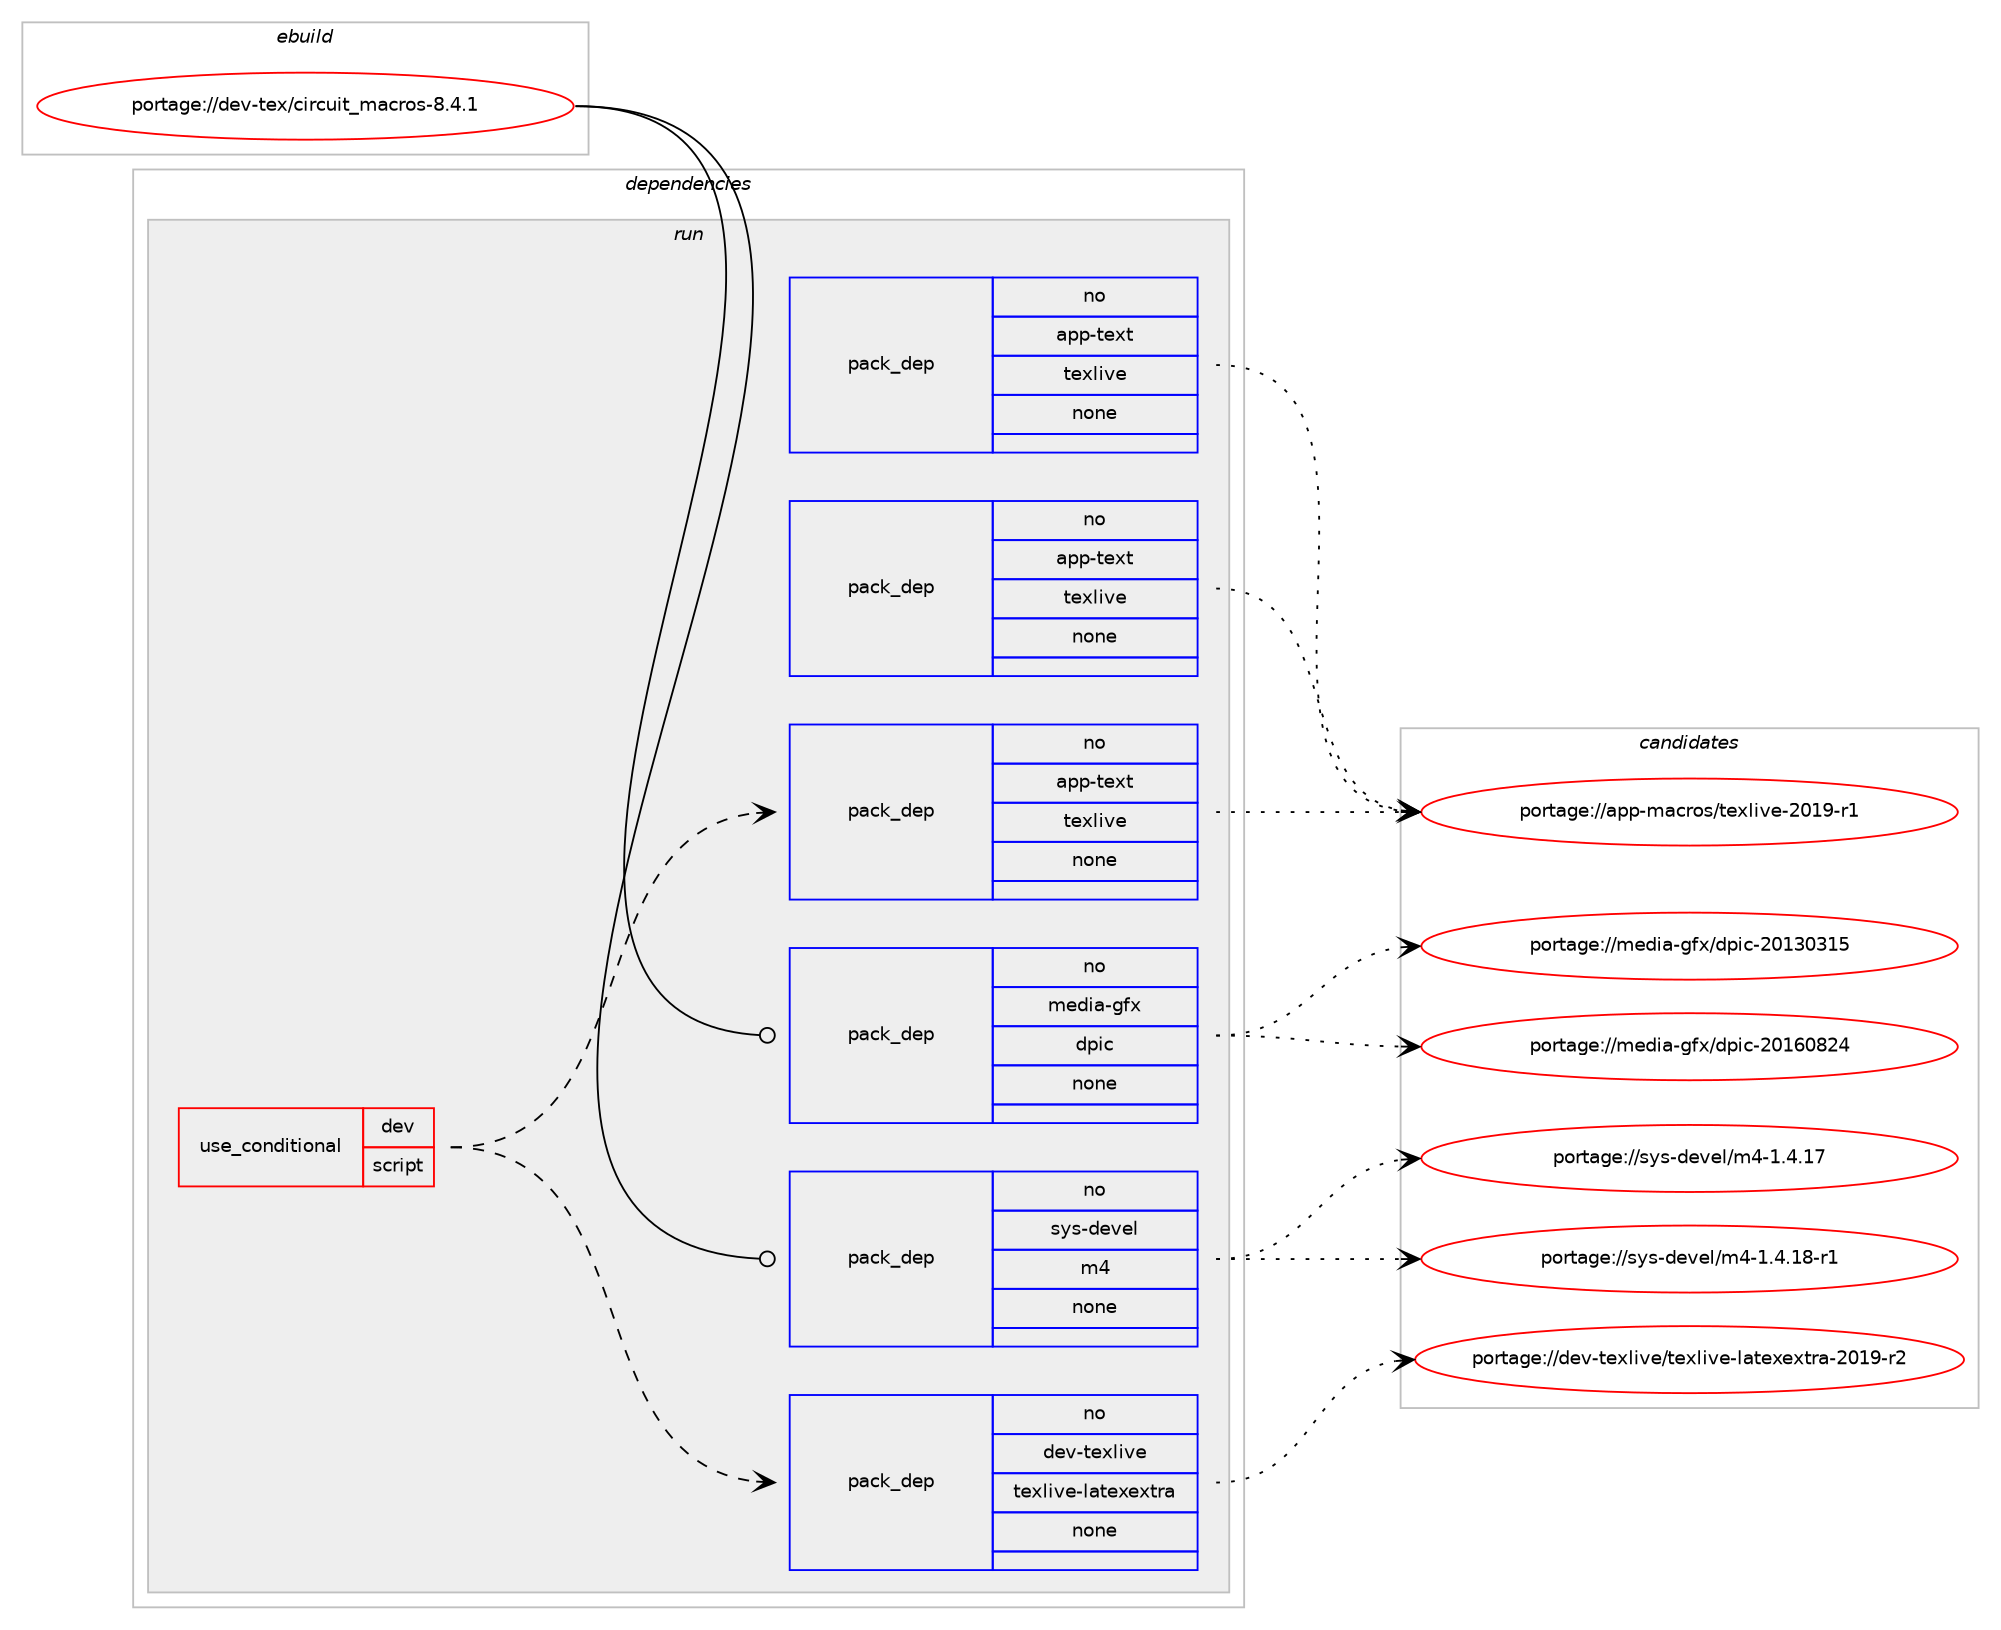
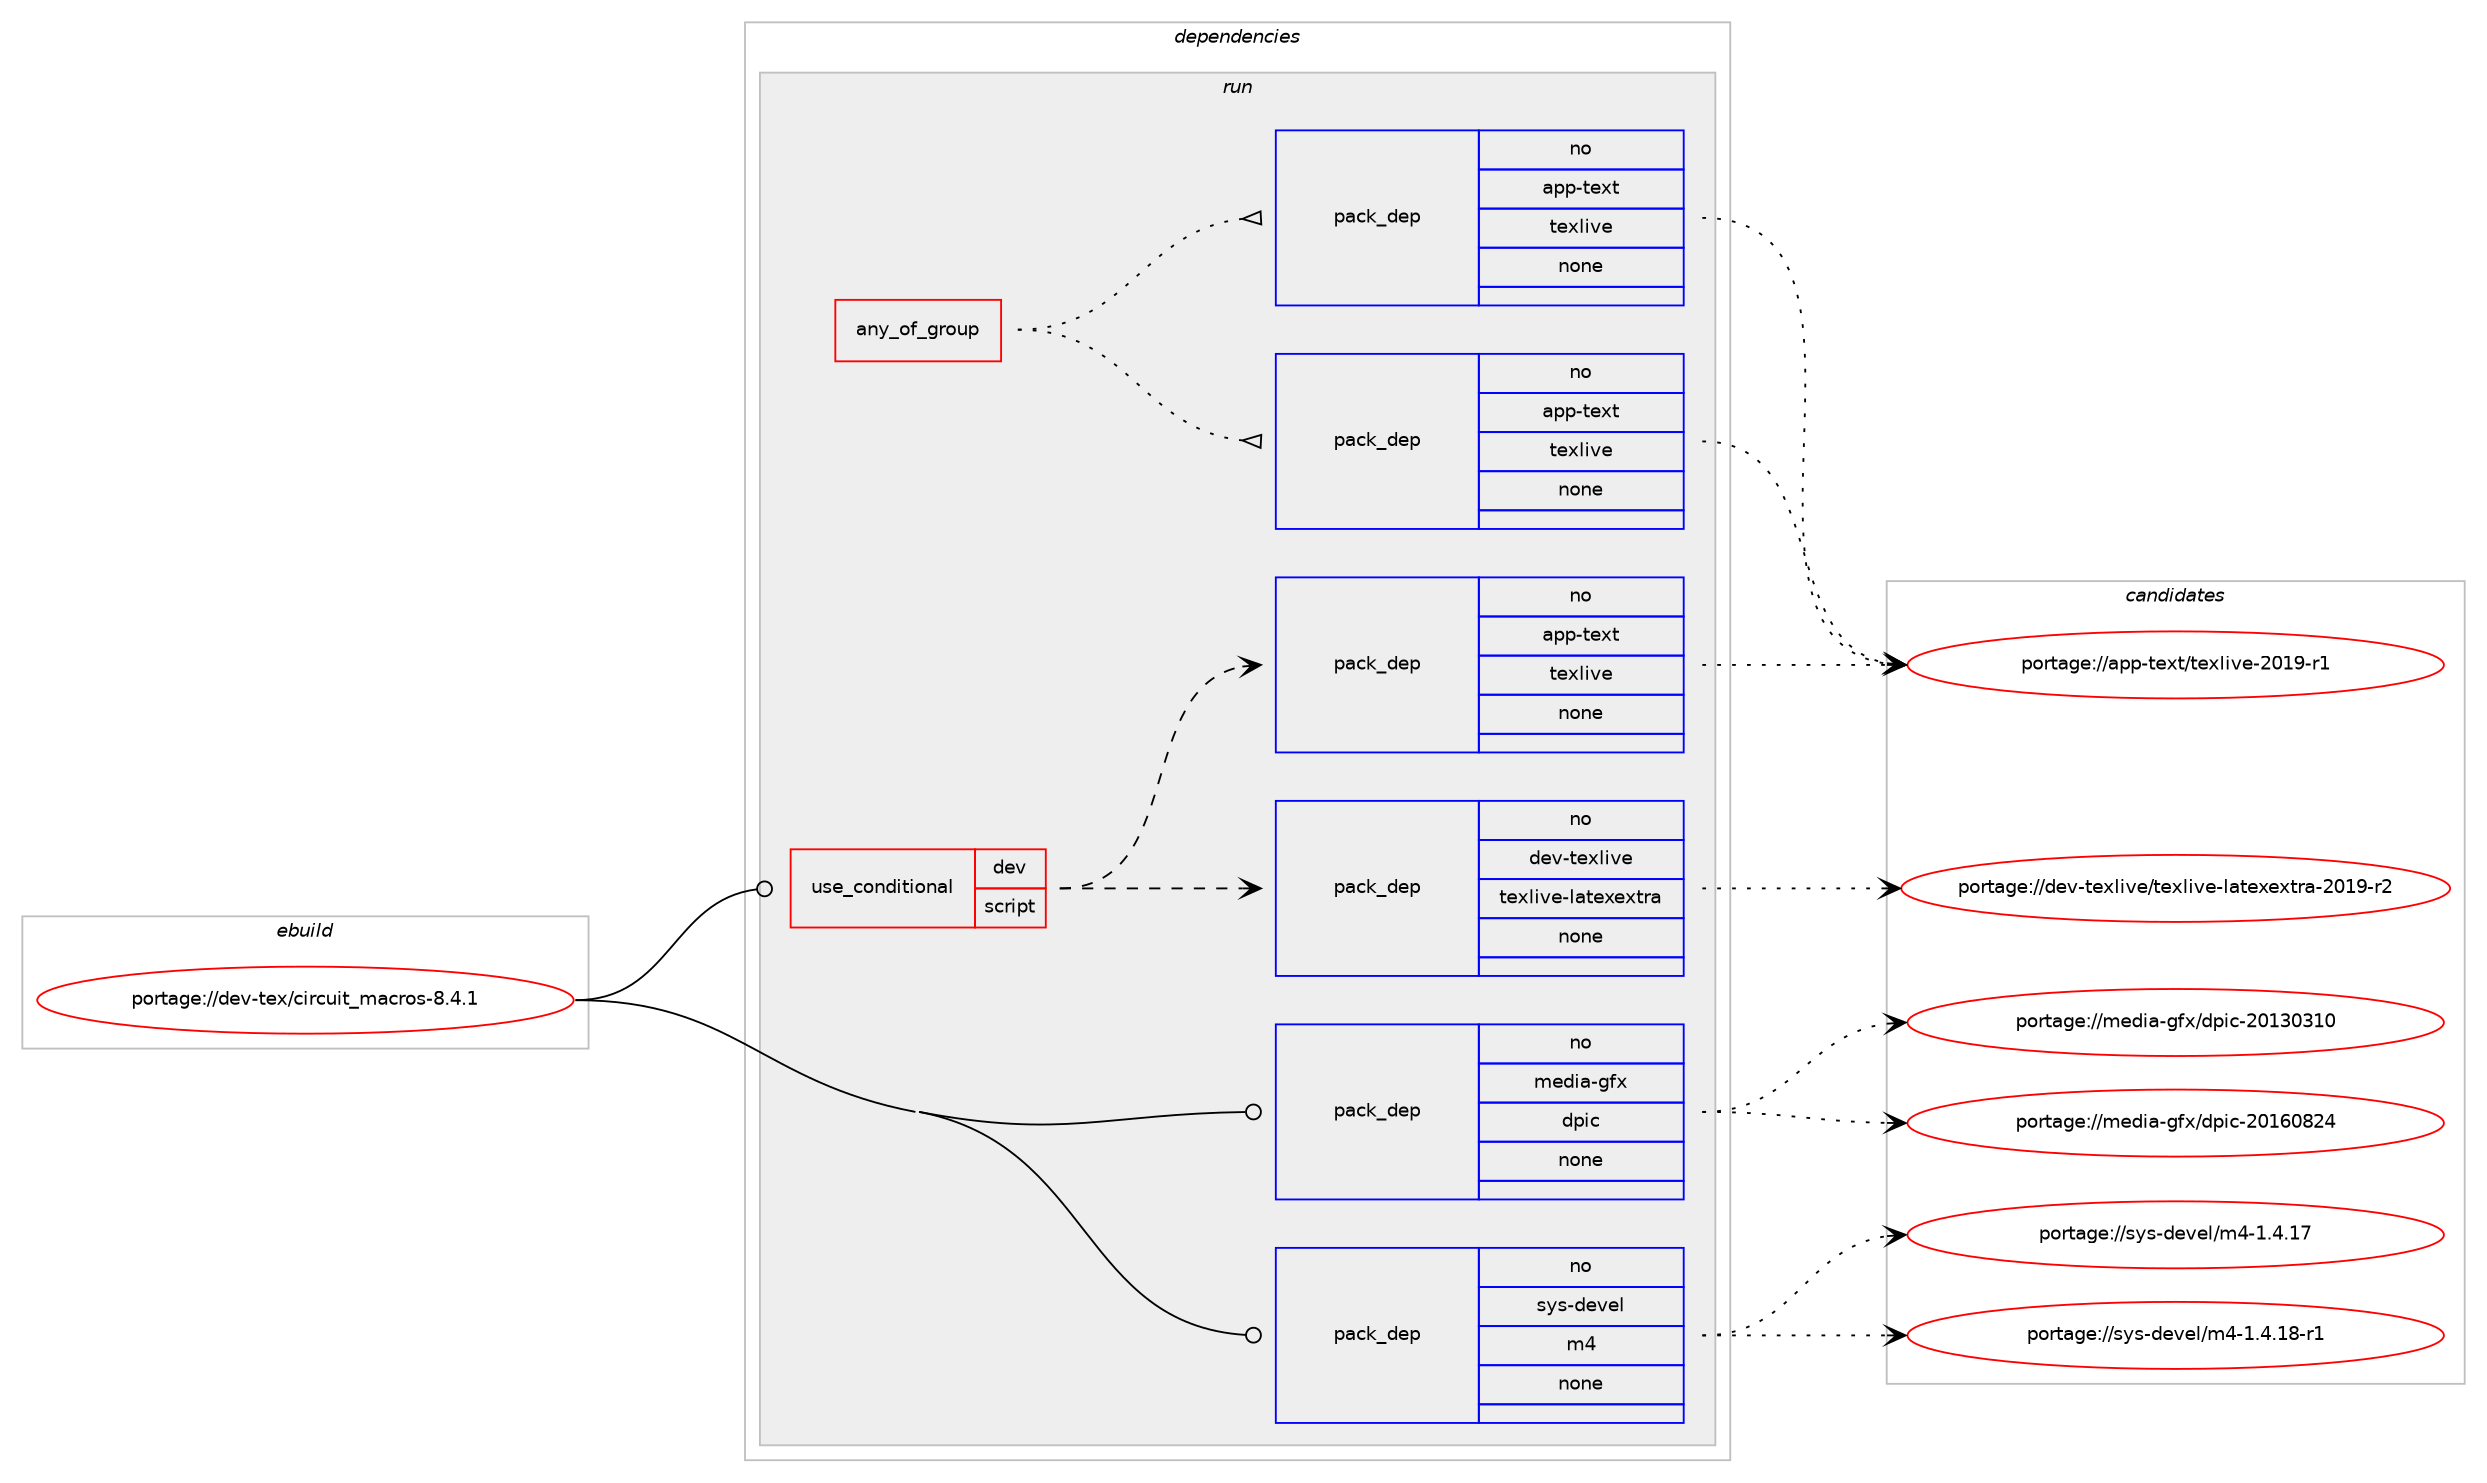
node "any_of_group": added
node "portage://app-macros/texlive-2019-r1": label "portage://app-macros/texlive-2019-r1" -> "portage://app-text/texlive-2019-r1"
node "portage://media-gfx/dpic-20130315": label "portage://media-gfx/dpic-20130315" -> "portage://media-gfx/dpic-20130310"
edge "portage://dev-tex/circuit_macros-8.4.1" -> "use_conditional": added
